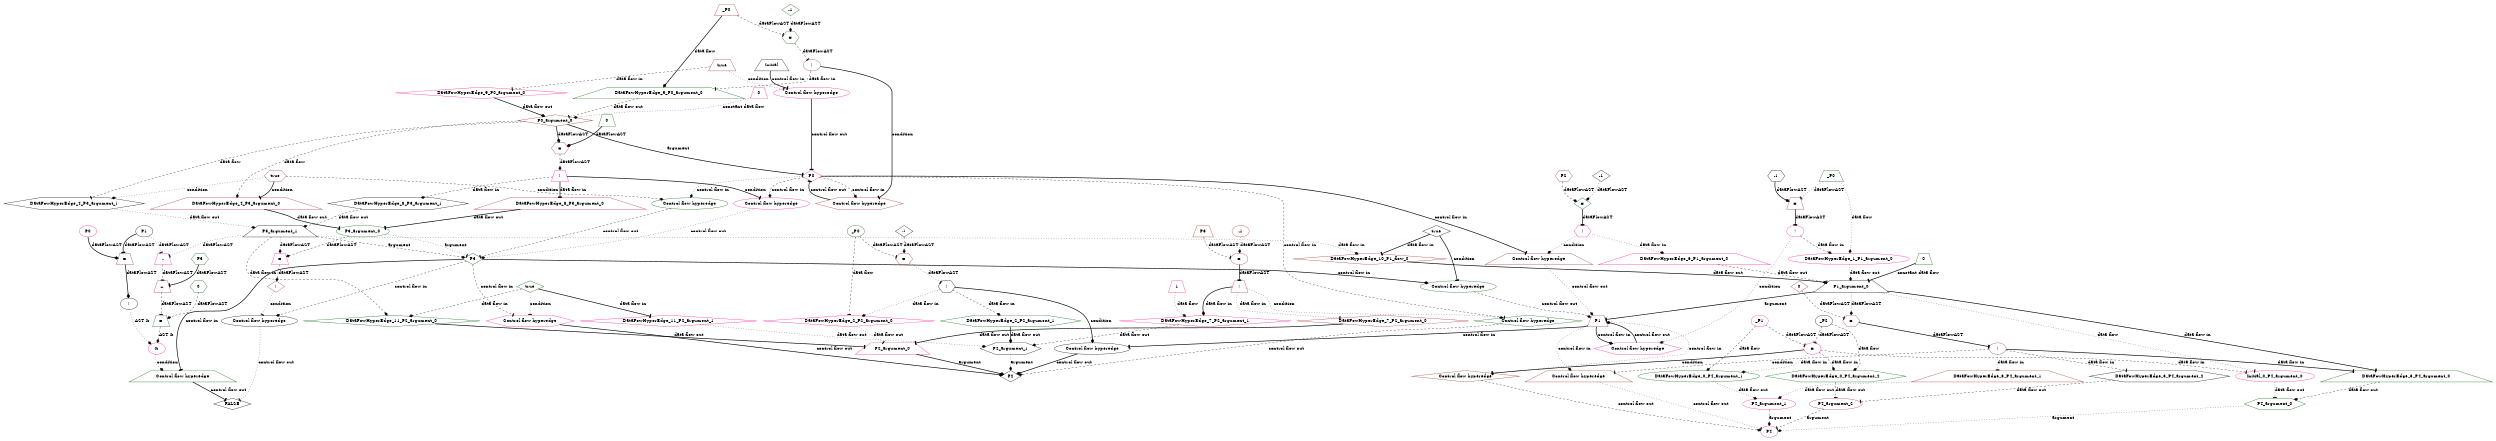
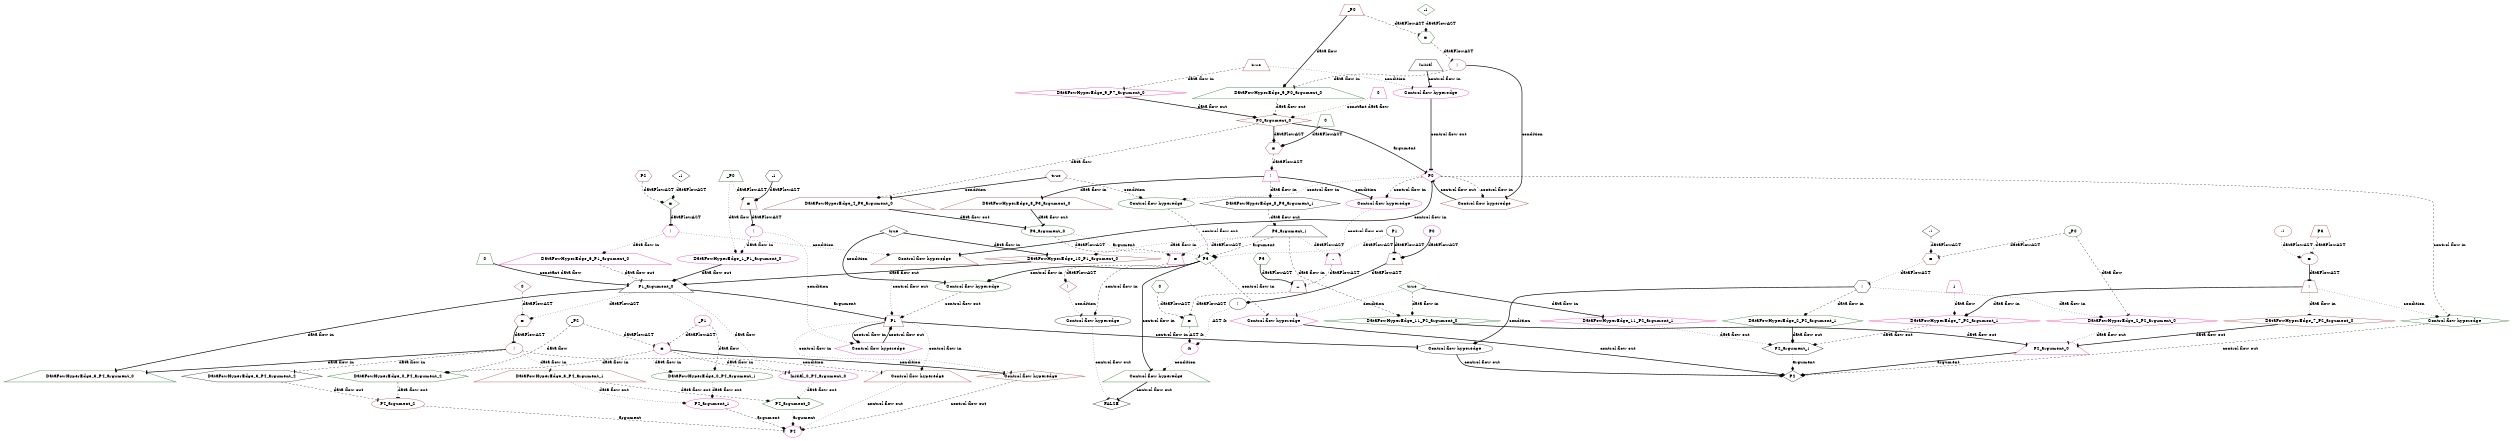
node "DataFowHyperEdge_9_P0_argument_0": label "DataFowHyperEdge_9_P0_argument_0" -> "DataFowHyperEdge_9_P7_argument_0"
node "DataFowHyperEdge_4_P3_argument_1": removed
node "DataFowHyperEdge_10_P1_flow_0": label "DataFowHyperEdge_10_P1_flow_0" -> "DataFowHyperEdge_10_P1_argument_0"
edge "DataFowHyperEdge_1_P1_argument_0" -> "P1_argument_0": style dotted -> bold
edge "DataFowHyperEdge_3_P4_argument_0" -> "P4_argument_0": now "DataFowHyperEdge_3_P4_argument_1" -> "P4_argument_0"
